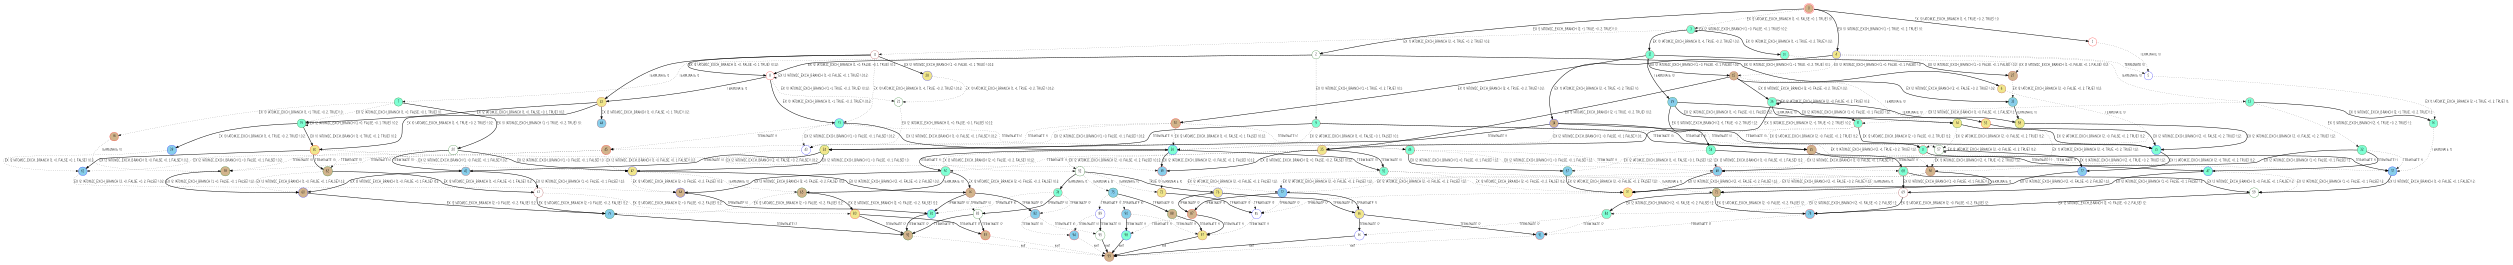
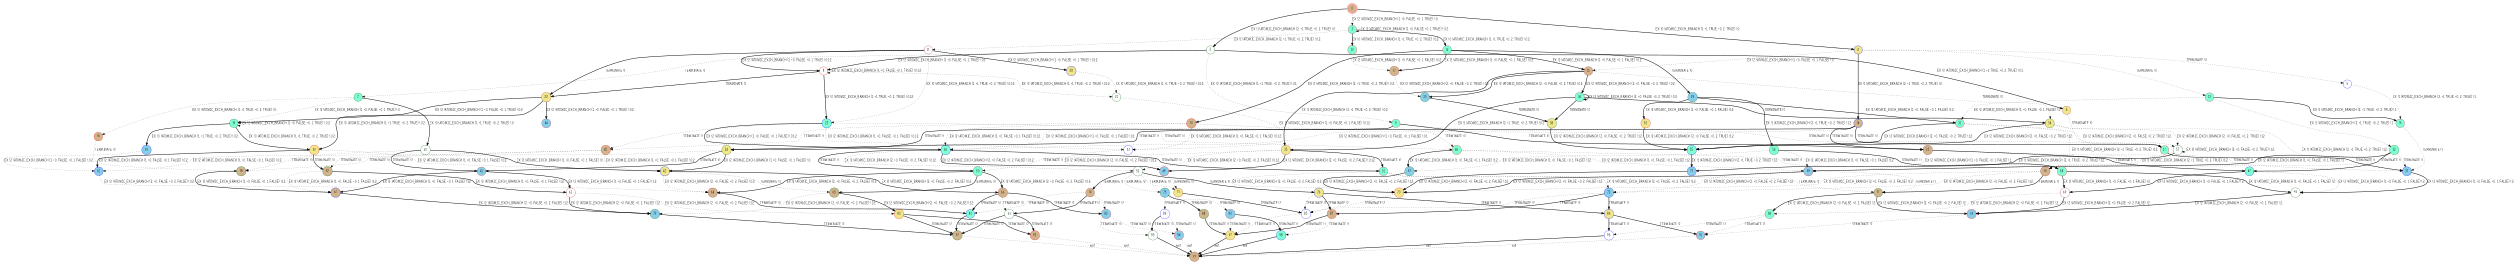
node "1": removed
edge "52" -> "76": label "TRUE !0" -> "TERMINATE !0"
node "64": color blue -> brown
node "74": fillcolor aquamarine -> tan
